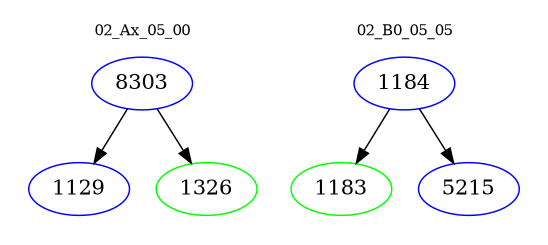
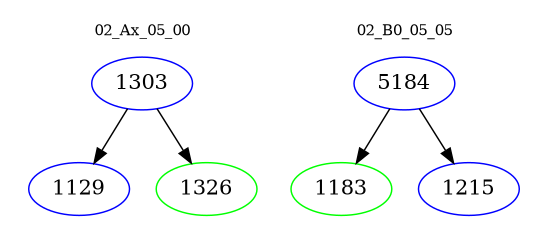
node "8303": label "8303" -> "1303"
node "1184": label "1184" -> "5184"
node "5215": label "5215" -> "1215"
